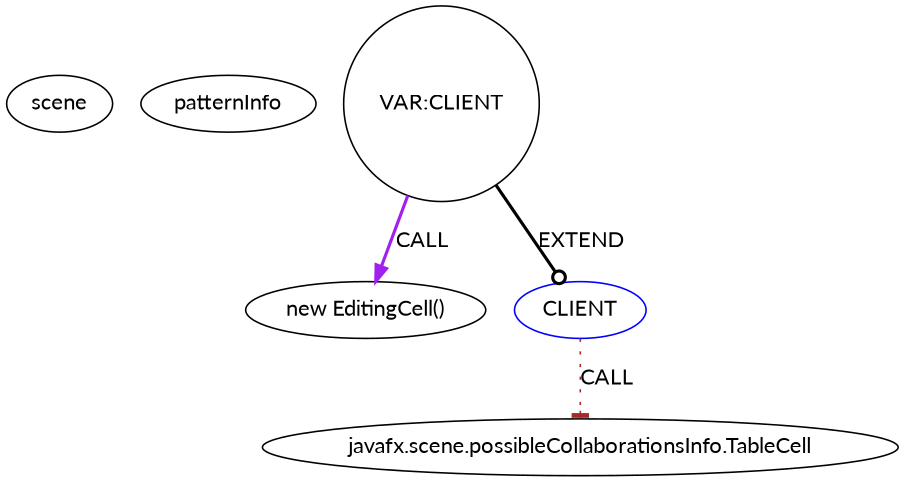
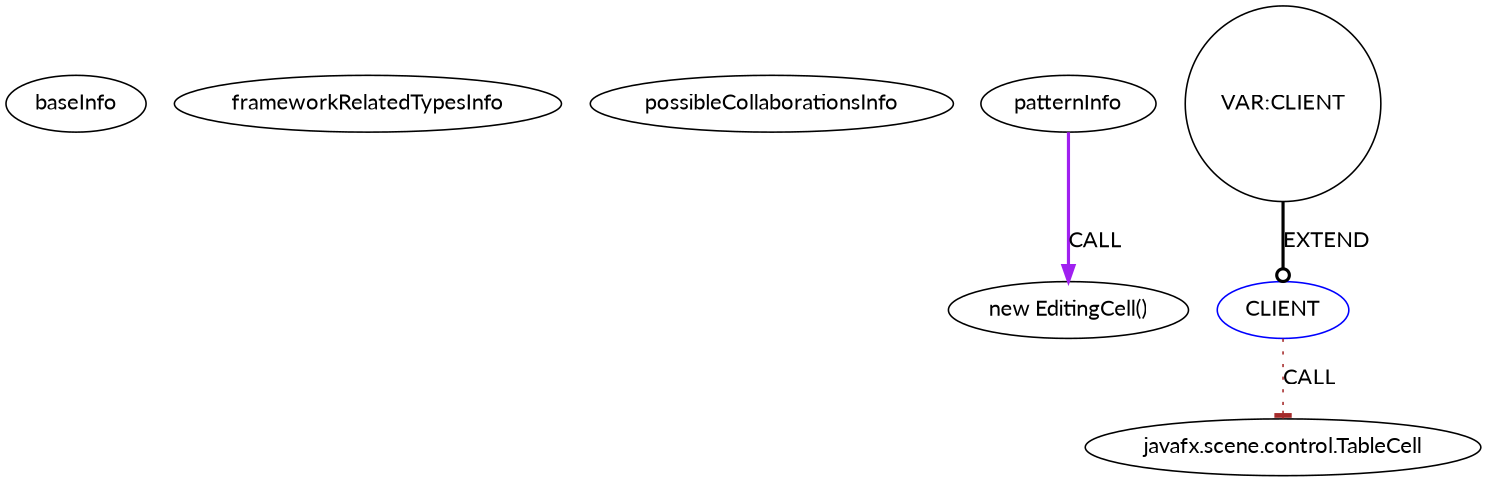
node "scene": label "scene" -> "frameworkRelatedTypesInfo"
node "baseInfo": added
node "possibleCollaborationsInfo": added
edge "VAR:CLIENT" -> "new EditingCell()": now "patternInfo" -> "new EditingCell()"
node "javafx.scene.possibleCollaborationsInfo.TableCell": label "javafx.scene.possibleCollaborationsInfo.TableCell" -> "javafx.scene.control.TableCell"
